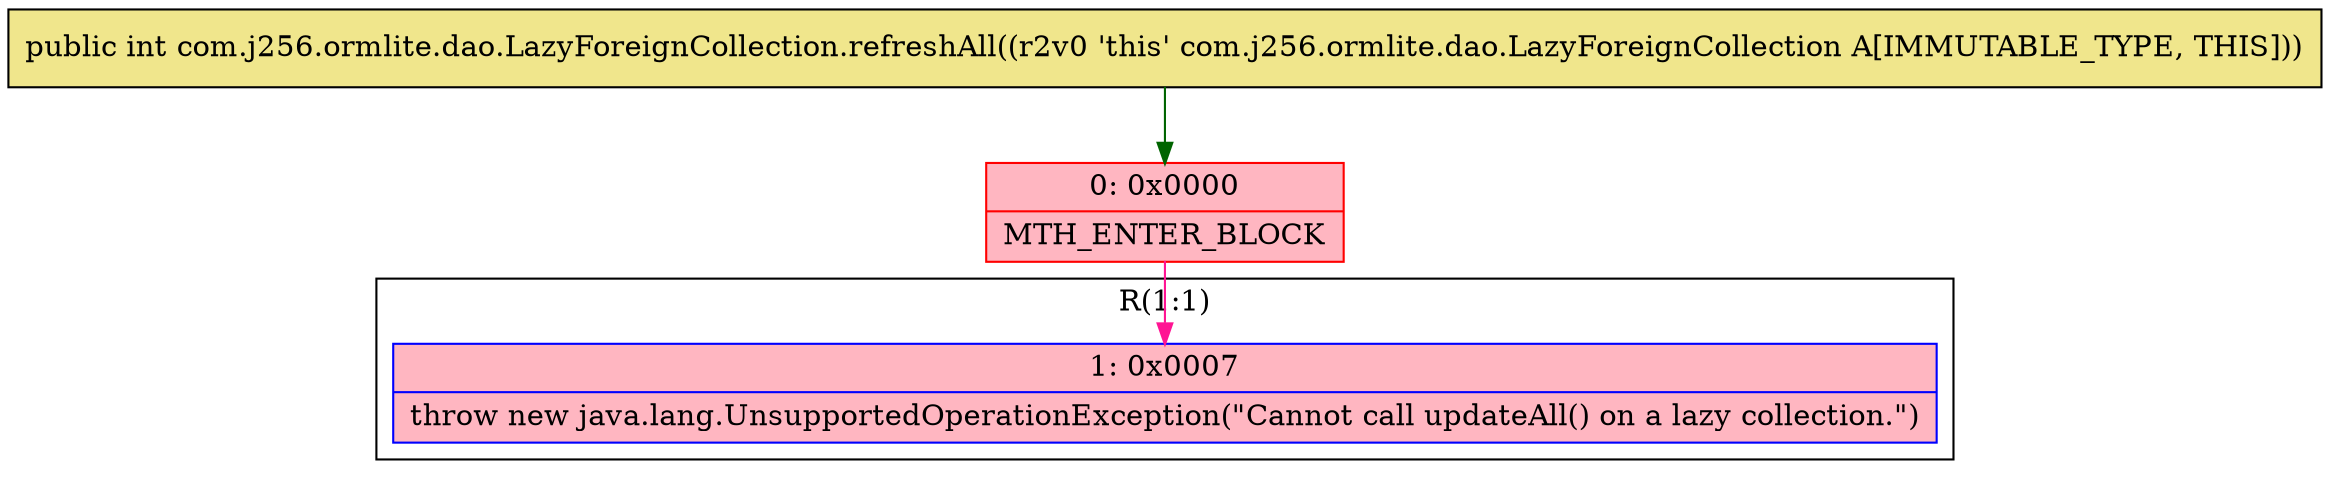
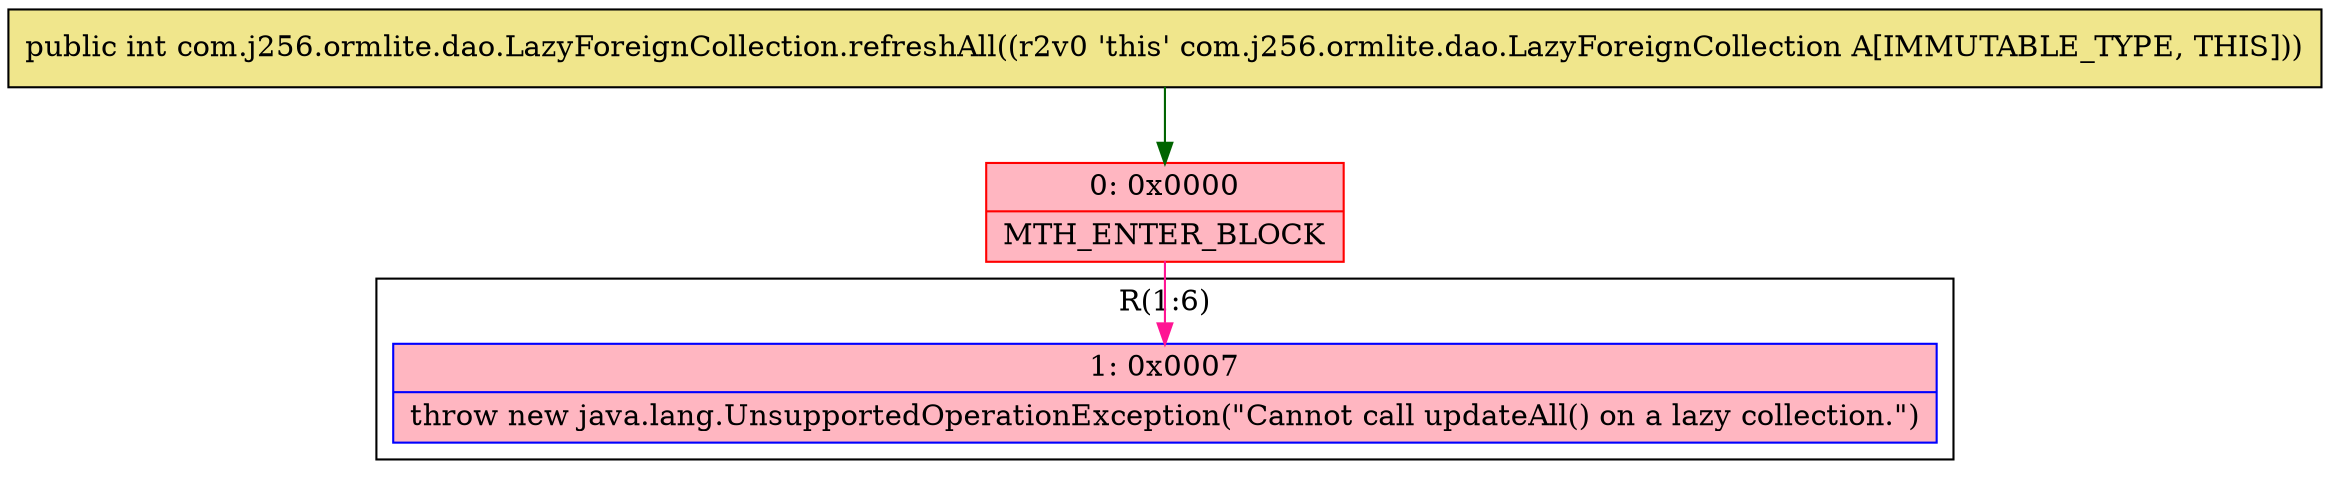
cluster "R(1:1)": label "R(1:1)" -> "R(1:6)"
